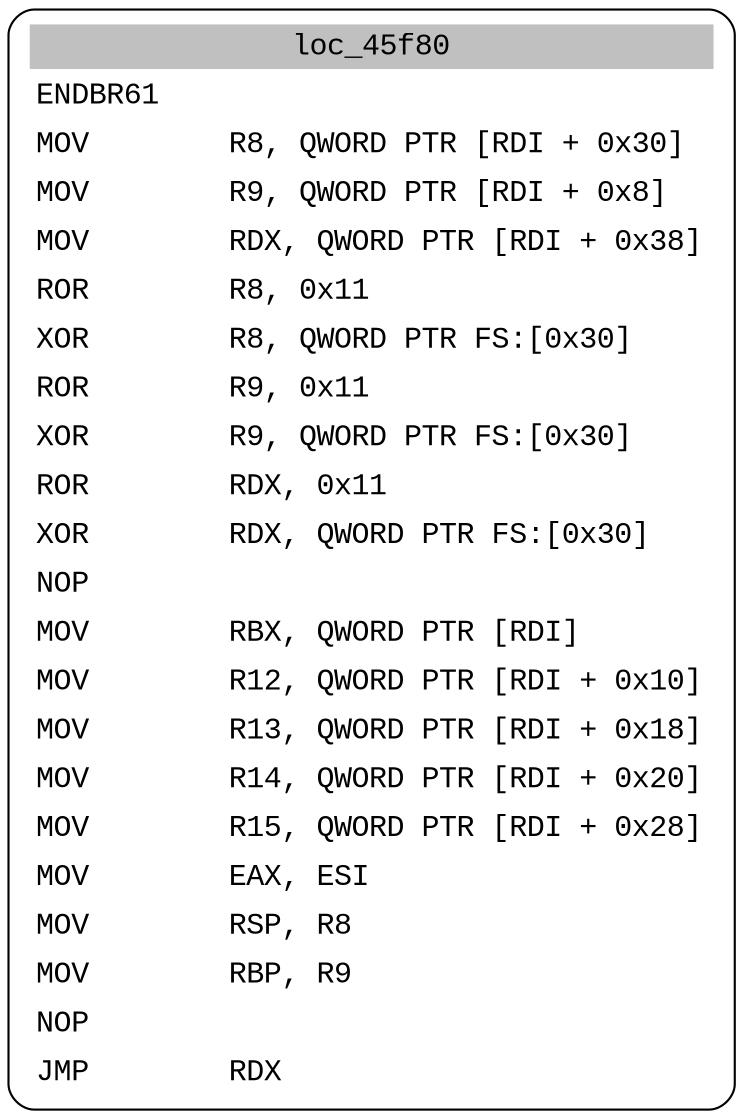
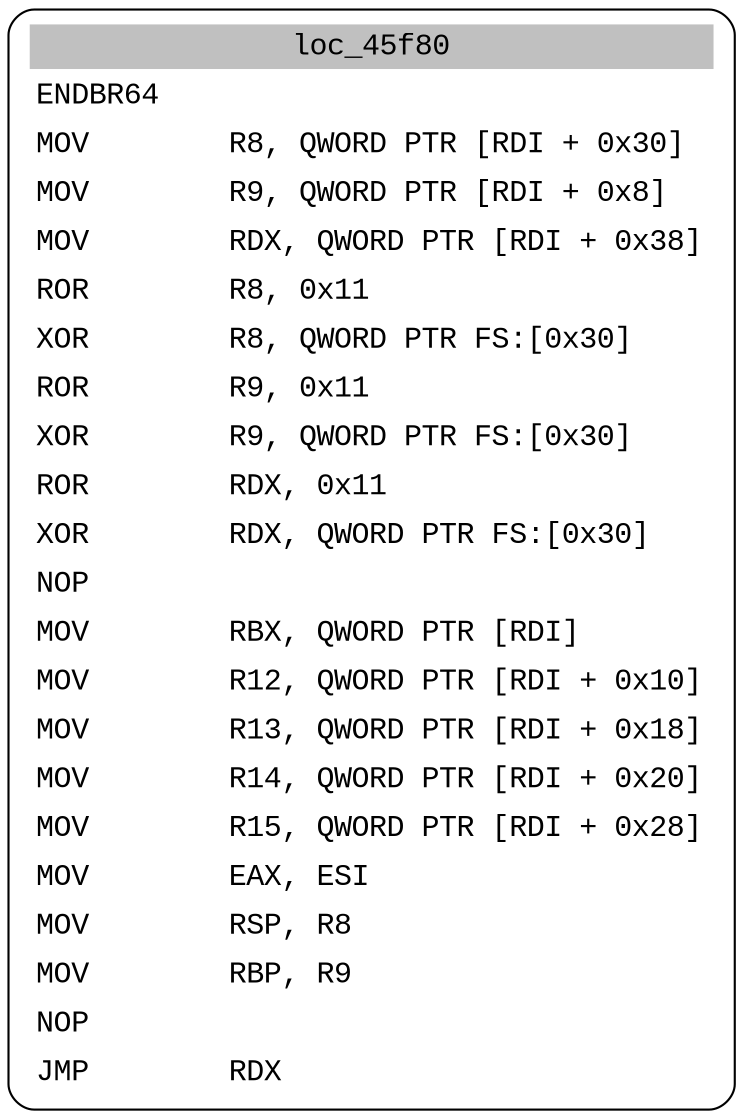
node "loc_45f80": text "ENDBR61" -> "ENDBR64"
